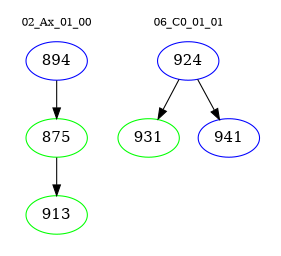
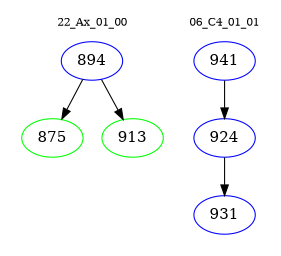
cluster "02_Ax_01_00": label "02_Ax_01_00" -> "22_Ax_01_00"
cluster "06_C0_01_01": label "06_C0_01_01" -> "06_C4_01_01"
edge "924" -> "941": reversed
node "931": color green -> blue
edge "875" -> "913": now "894" -> "913"
